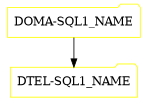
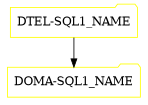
edge "DOMA-SQL1_NAME" -> "DTEL-SQL1_NAME": reversed
